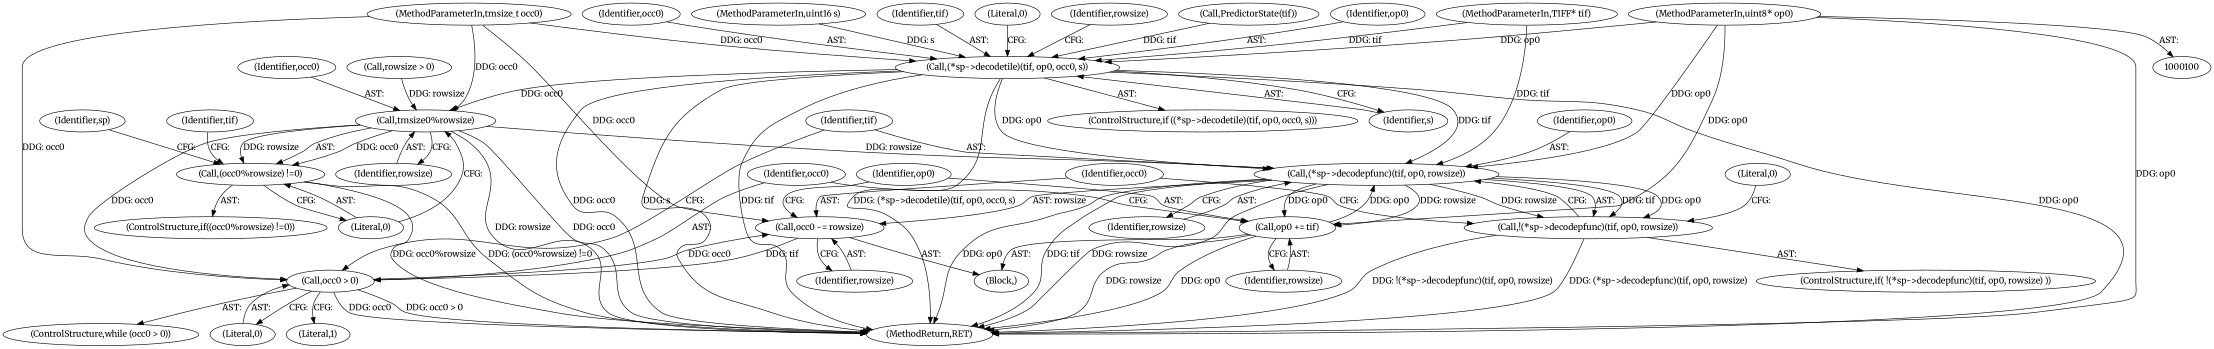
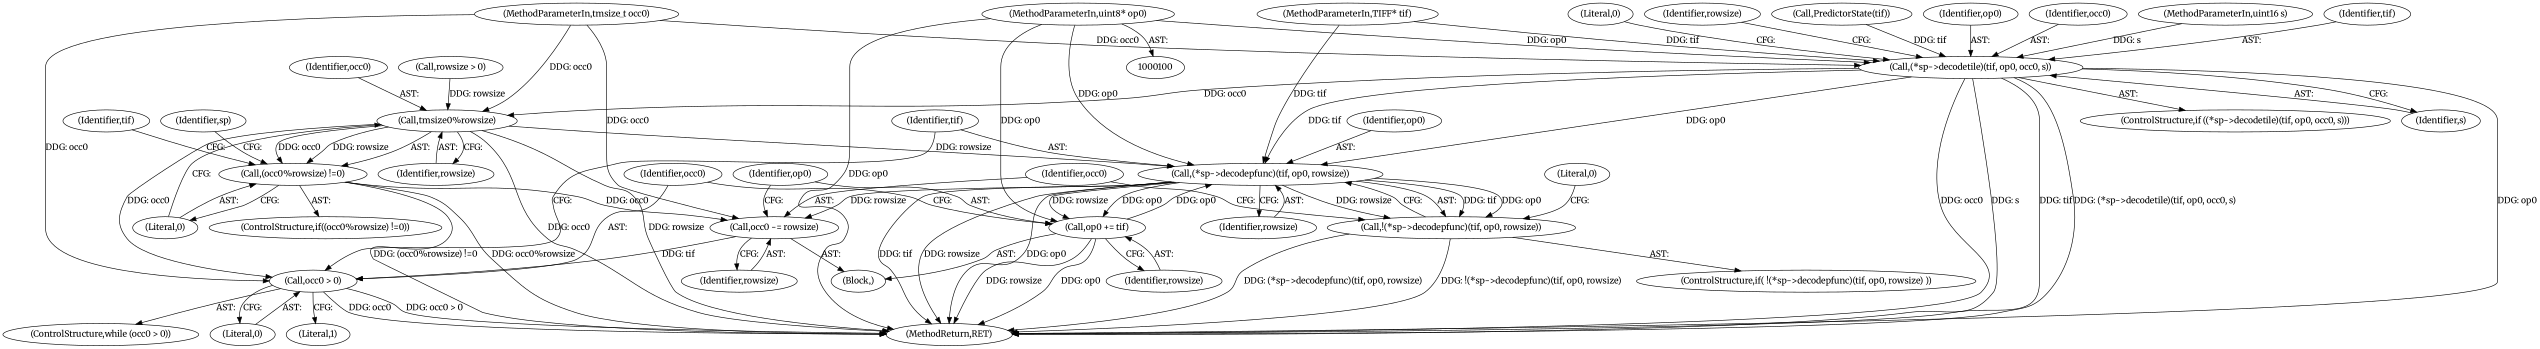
edge "(Call,(*sp->decodepfunc)(tif, op0, rowsize))" -> "(Call,occ0 -= rowsize)": label "AST: rowsize" -> "DDG: rowsize"
edge "(Call,occ0 > 0)" -> "(Call,occ0 -= rowsize)": now "(Call,(occ0%rowsize) !=0)" -> "(Call,occ0 -= rowsize)"
